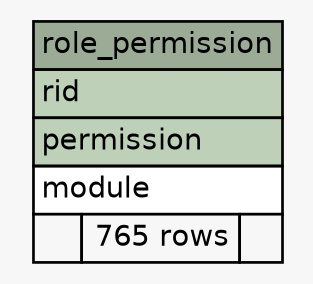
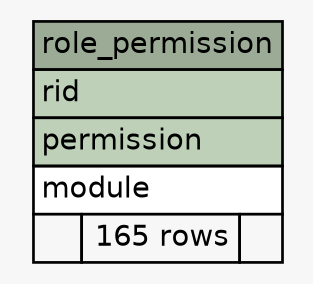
node "role_permission": text "765 rows" -> "165 rows"
